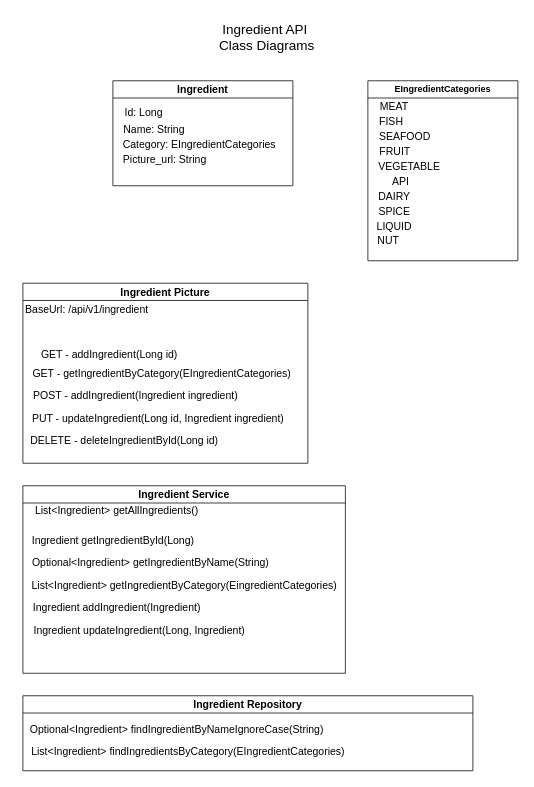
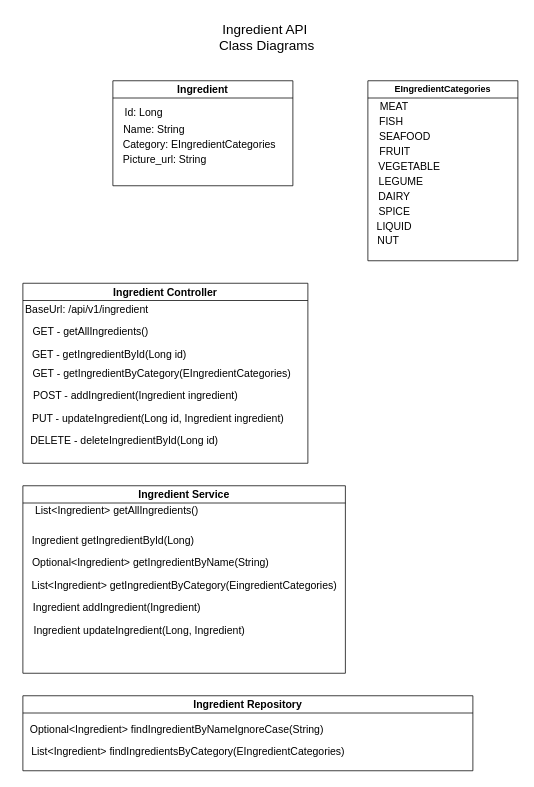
node "API": label "API" -> "LEGUME"
node "Ingredient Picture": label "Ingredient Picture" -> "Ingredient Controller"
node "GET - getAllIngredients()": added
node "GET - addIngredient(Long id)": label "GET - addIngredient(Long id)" -> "GET - getIngredientById(Long id)"
